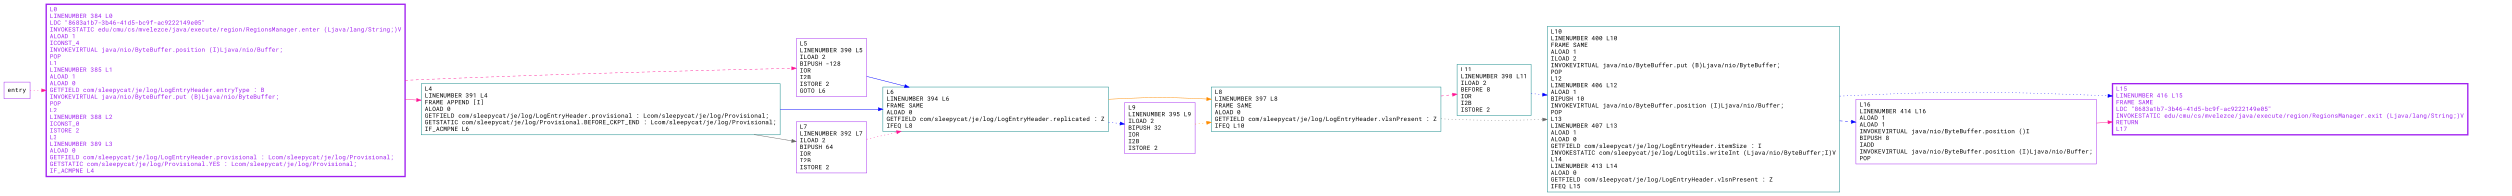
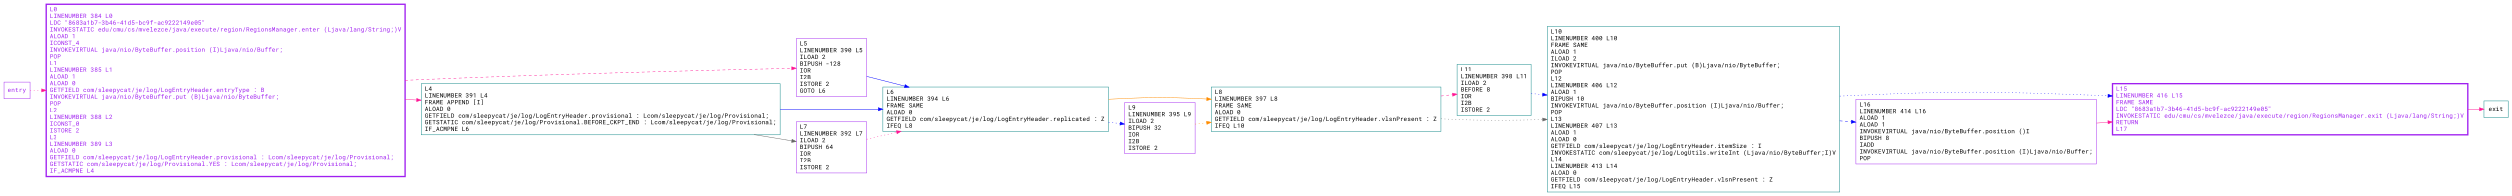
node "entry": fontcolor black -> purple
node "exit": added
